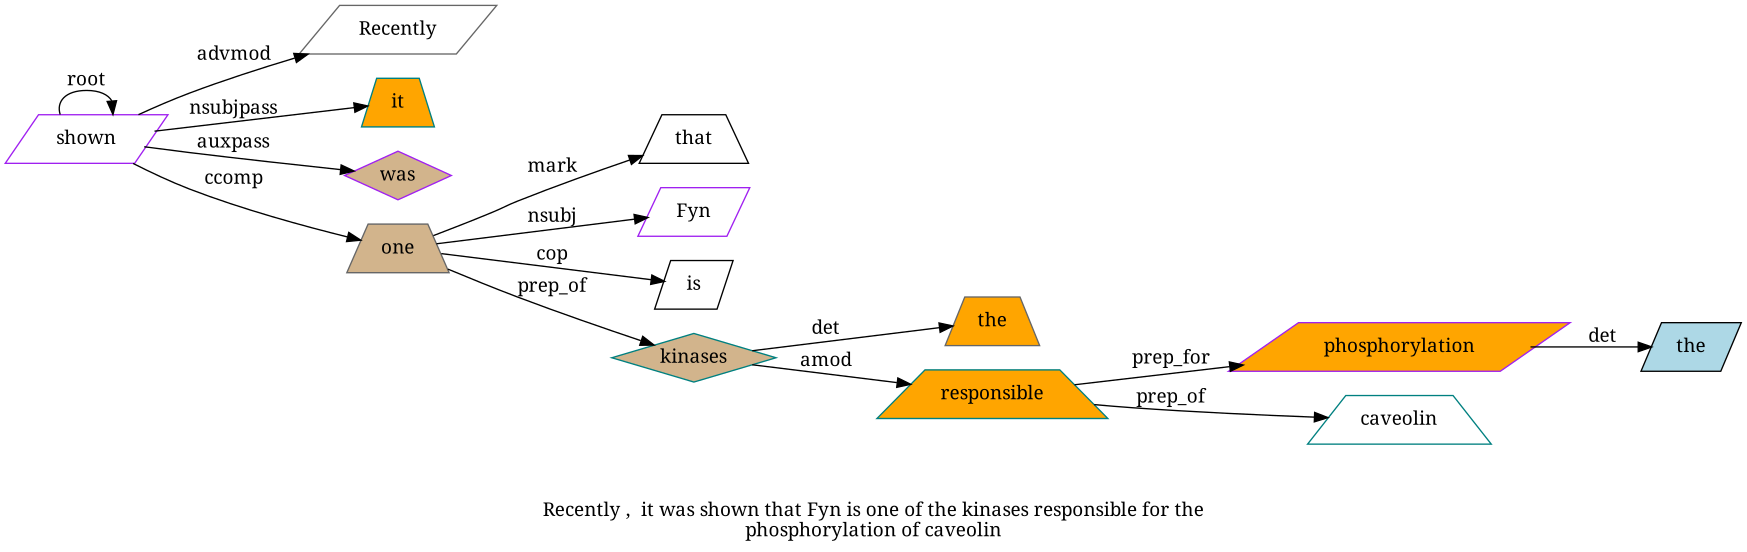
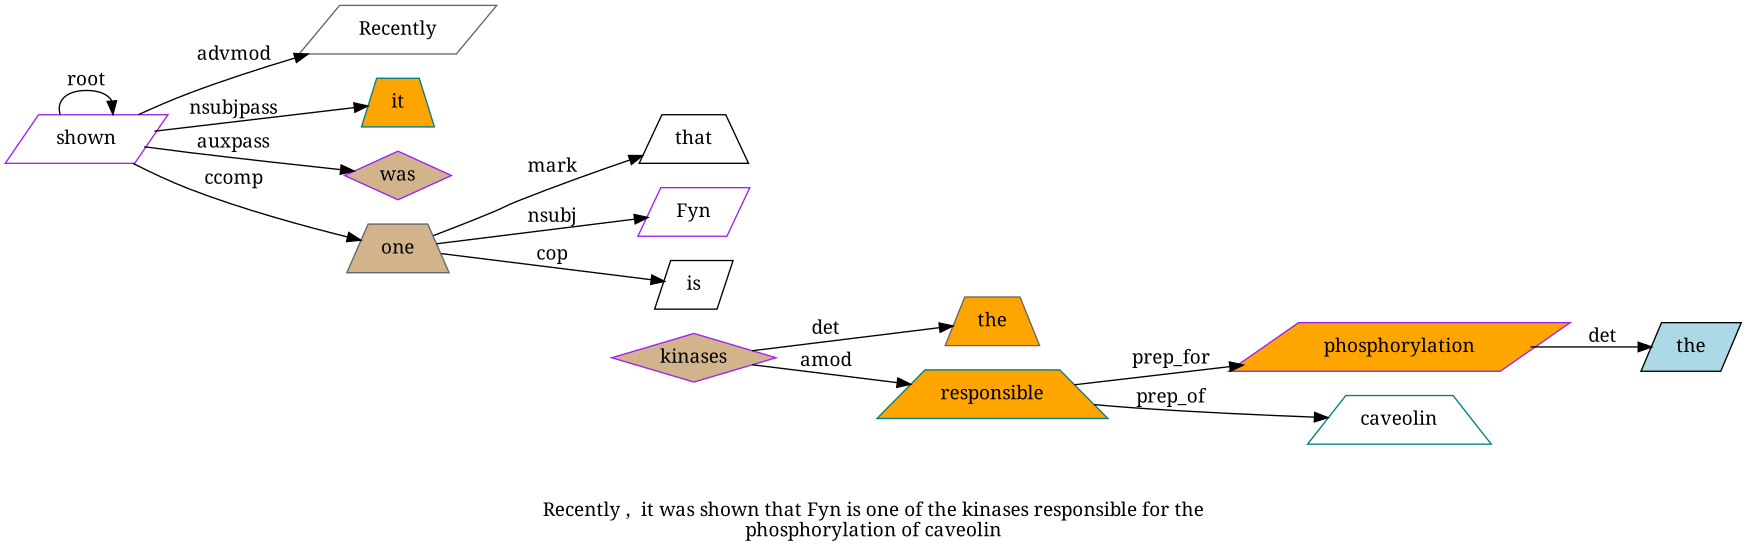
edge "one" -> "kinases": removed, label "prep_of"
node "kinases": color teal -> purple
